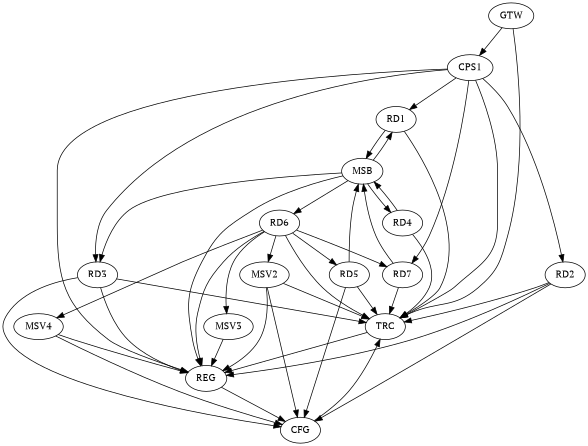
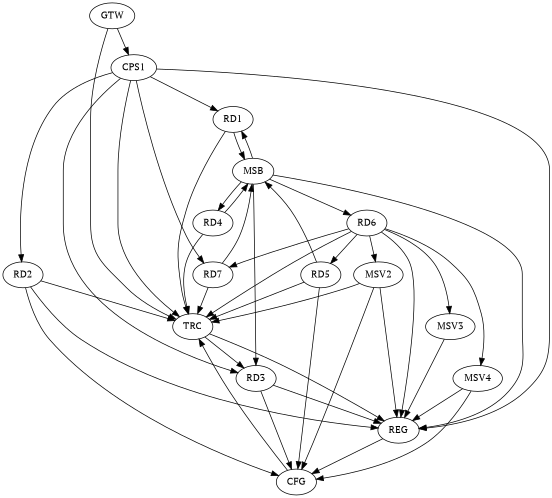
edge "RD3" -> "TRC": reversed
